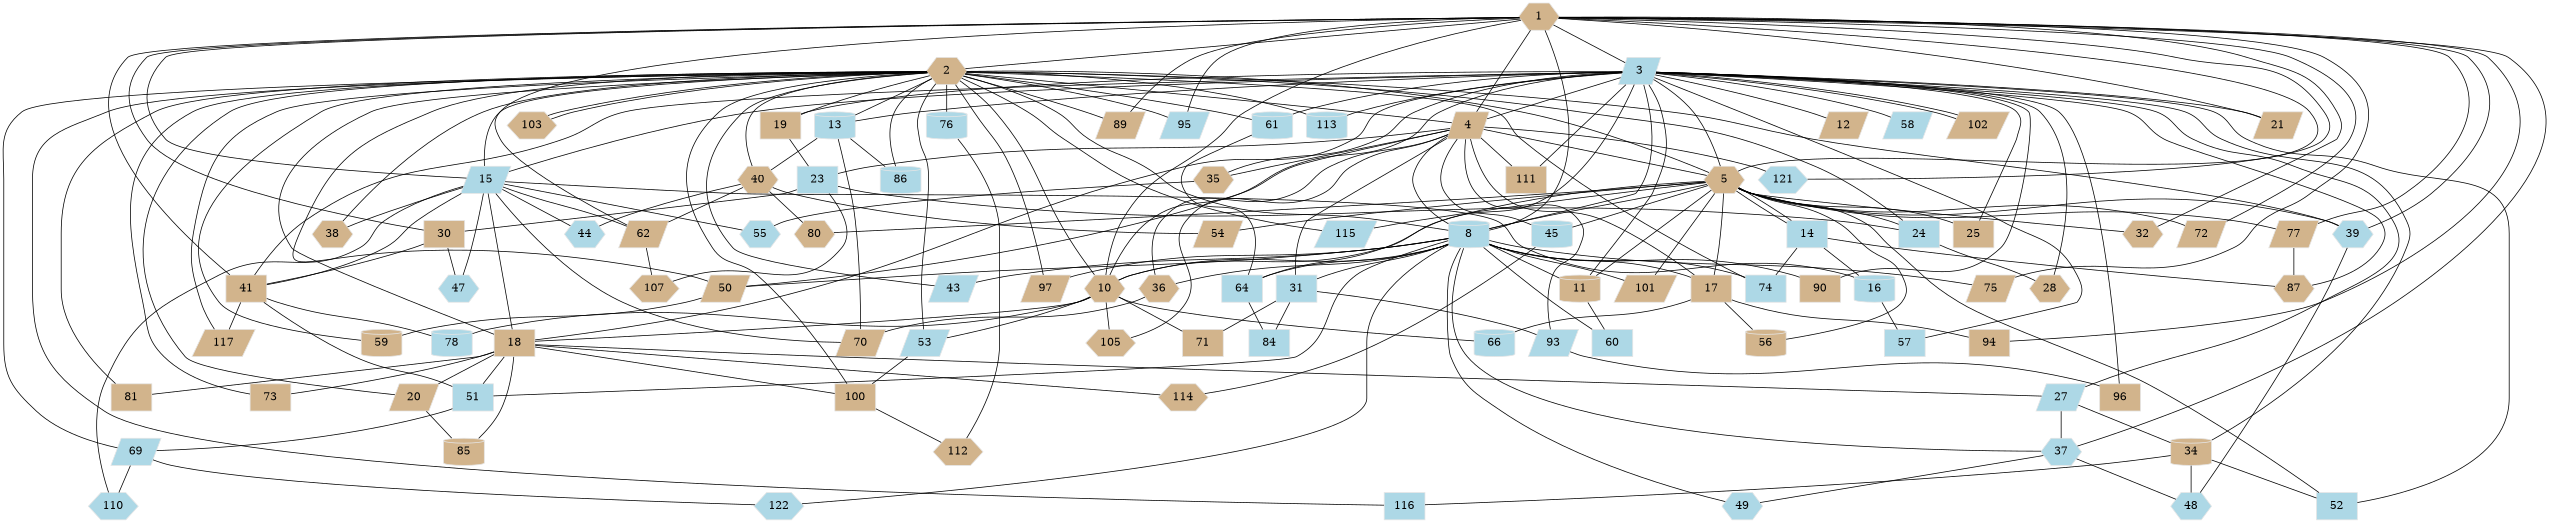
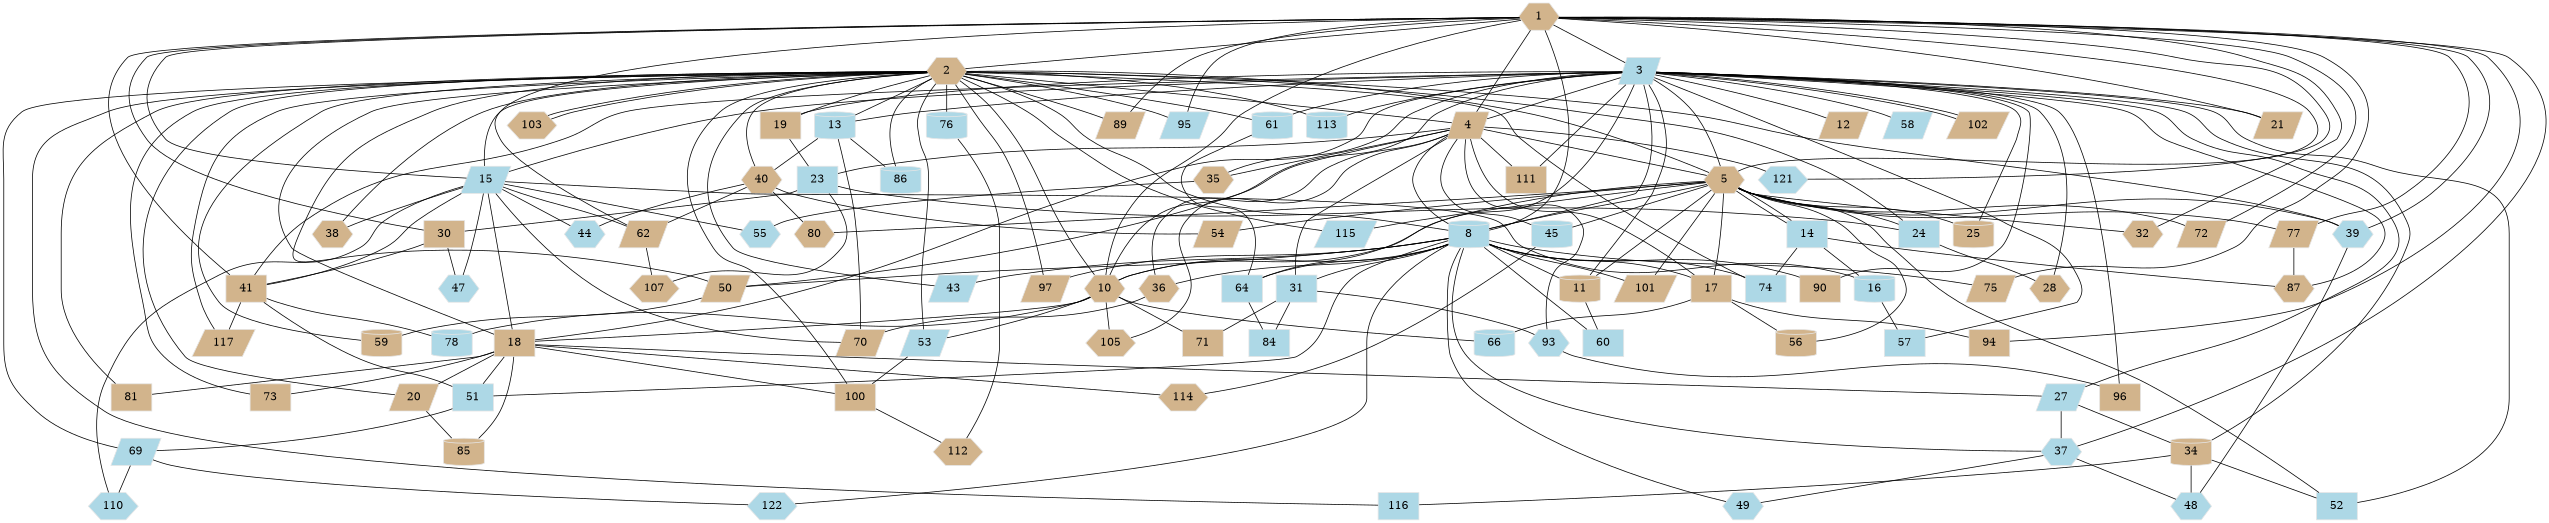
node "25": shape box -> cylinder
node "93": shape parallelogram -> hexagon
